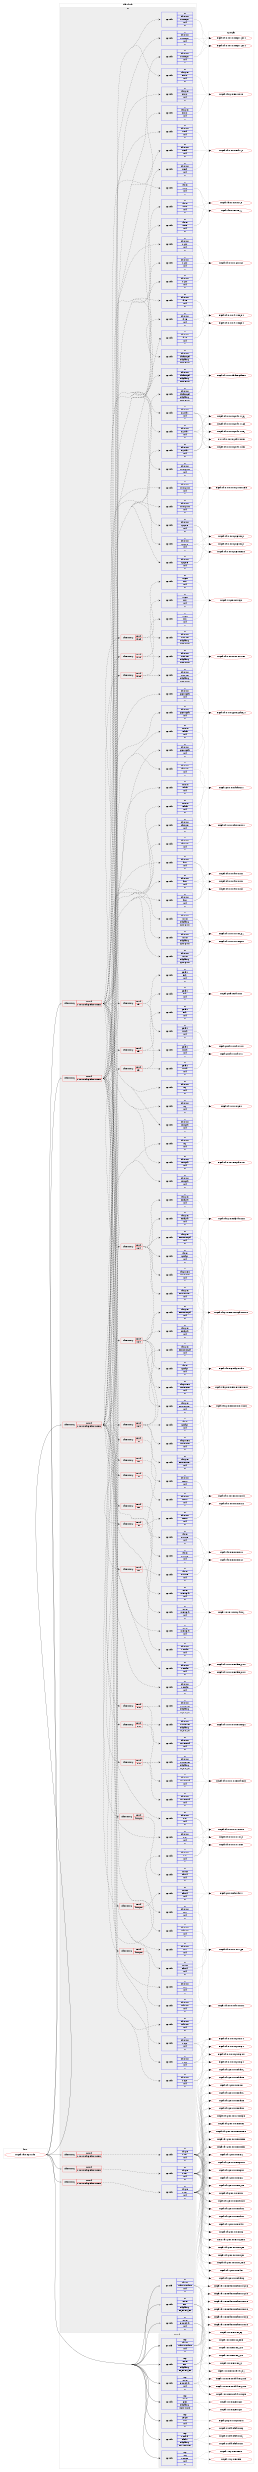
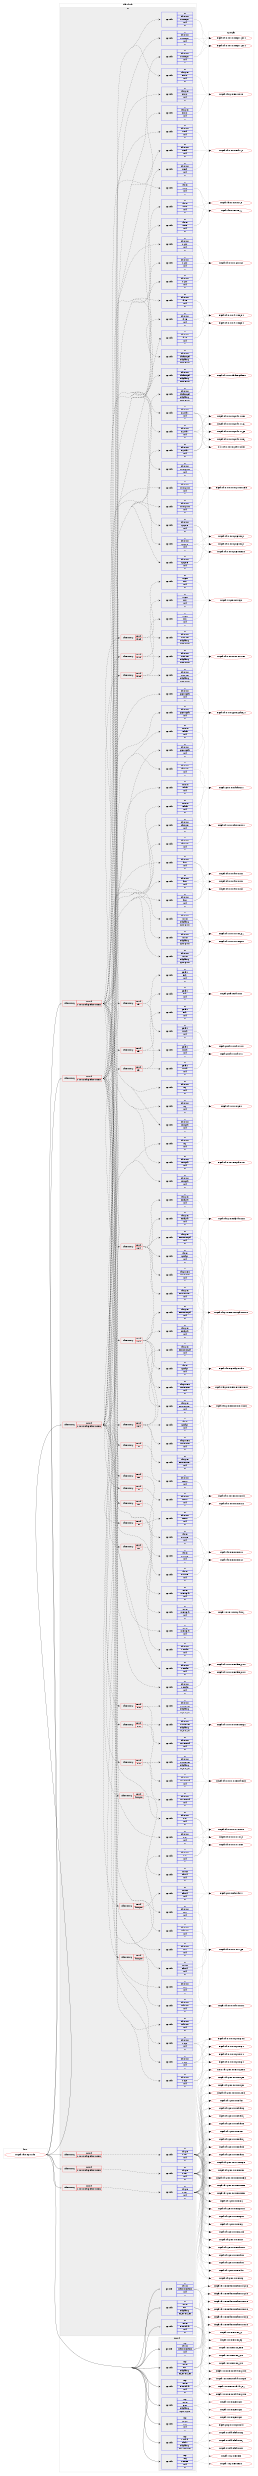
node "portage://x11-libs/pango-1.52.2": added
